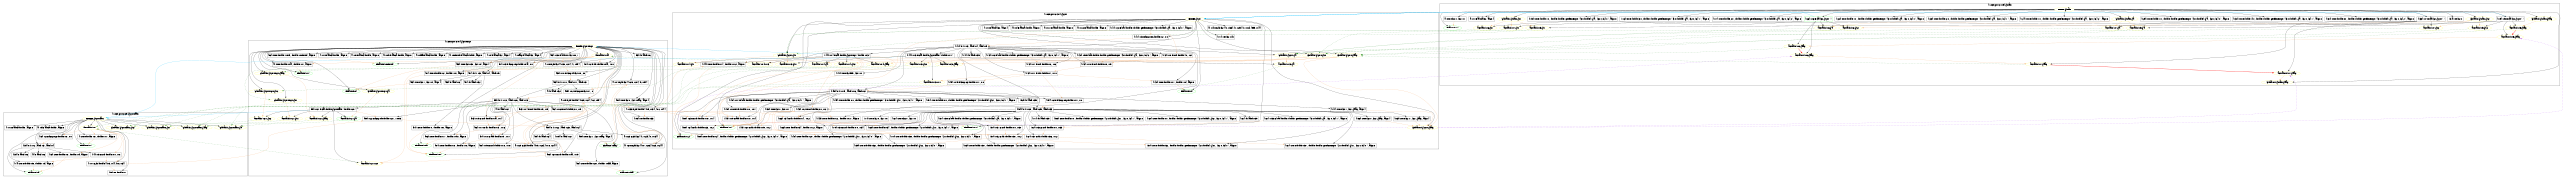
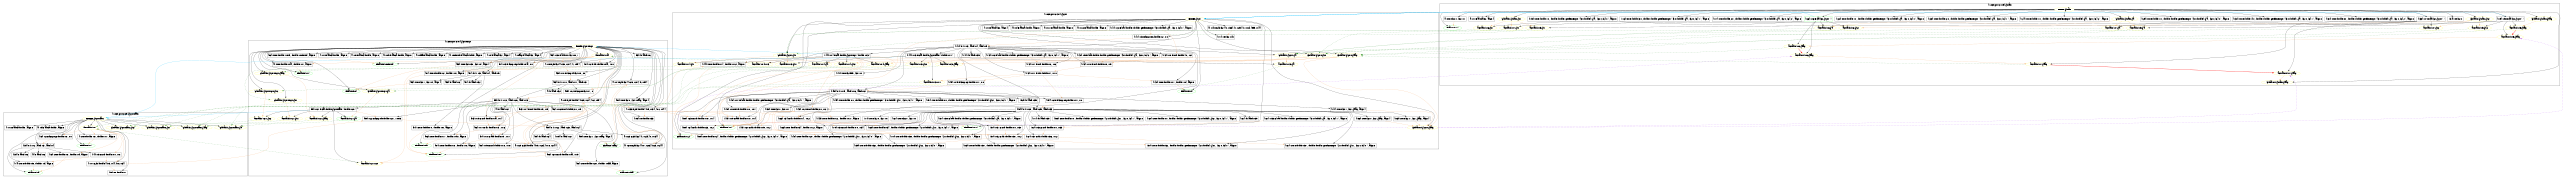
edge "(actual-in)%14:@a" -> "(global-in)@qurt_sqrt:@a": added
